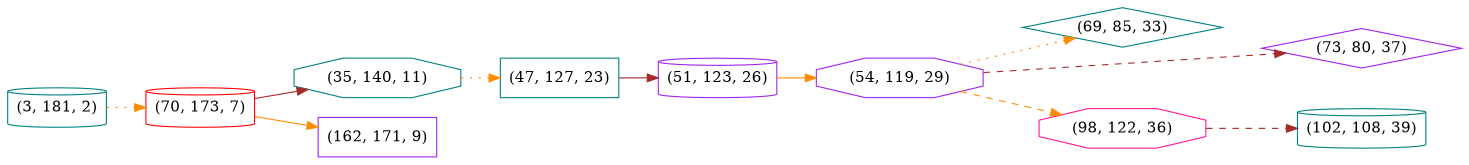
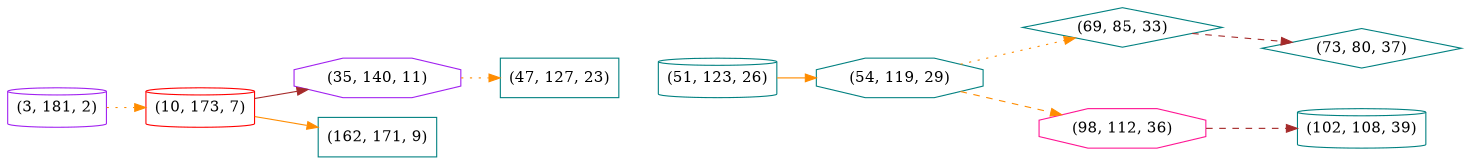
node "(73, 80, 37)": color purple -> teal
edge "(54, 119, 29)" -> "(73, 80, 37)": now "(69, 85, 33)" -> "(73, 80, 37)"
node "(35, 140, 11)": color teal -> purple
edge "(47, 127, 23)" -> "(51, 123, 26)": removed
node "(51, 123, 26)": color purple -> teal
node "(54, 119, 29)": color purple -> teal
node "(3, 181, 2)": color teal -> purple
node "(70, 173, 7)": label "(70, 173, 7)" -> "(10, 173, 7)"
node "(98, 122, 36)": label "(98, 122, 36)" -> "(98, 112, 36)"
node "(162, 171, 9)": color purple -> teal
